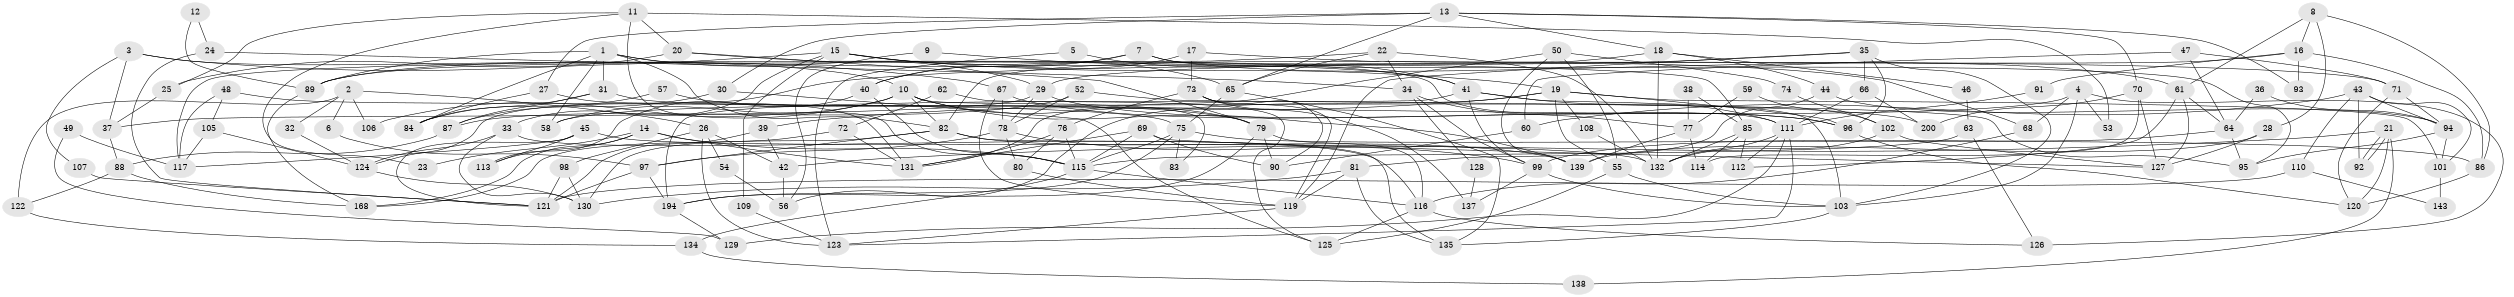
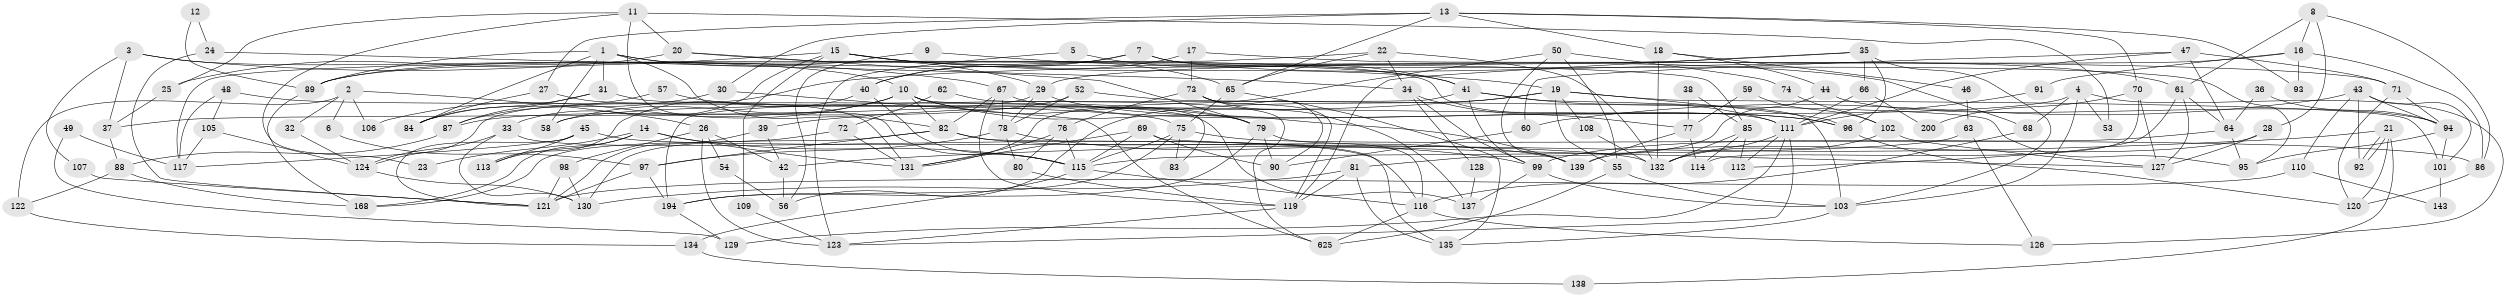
edge "18" -- "82": now "67" -- "82"
edge "47" -- "111": added
edge "31" -- "200": now "31" -- "137"
node "125": label "125" -> "625"
